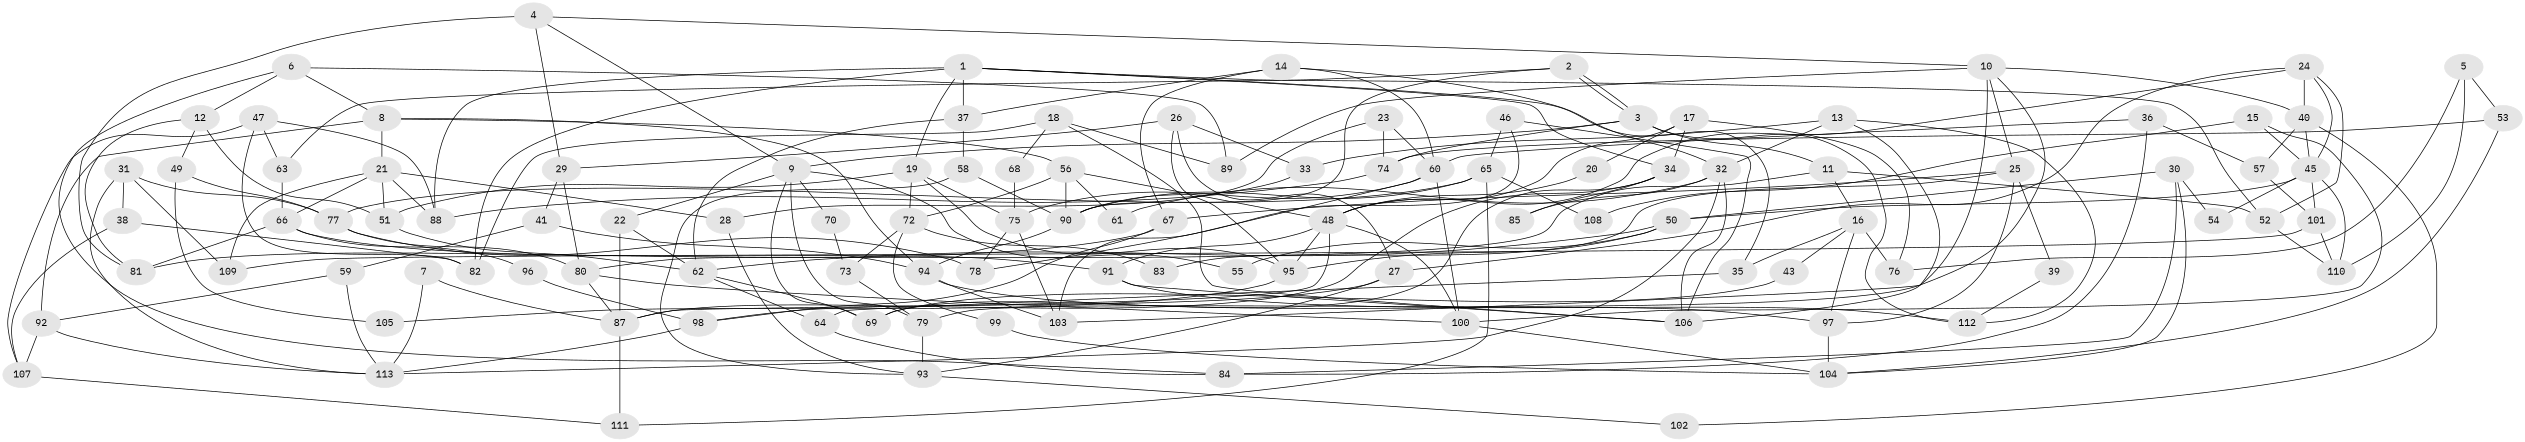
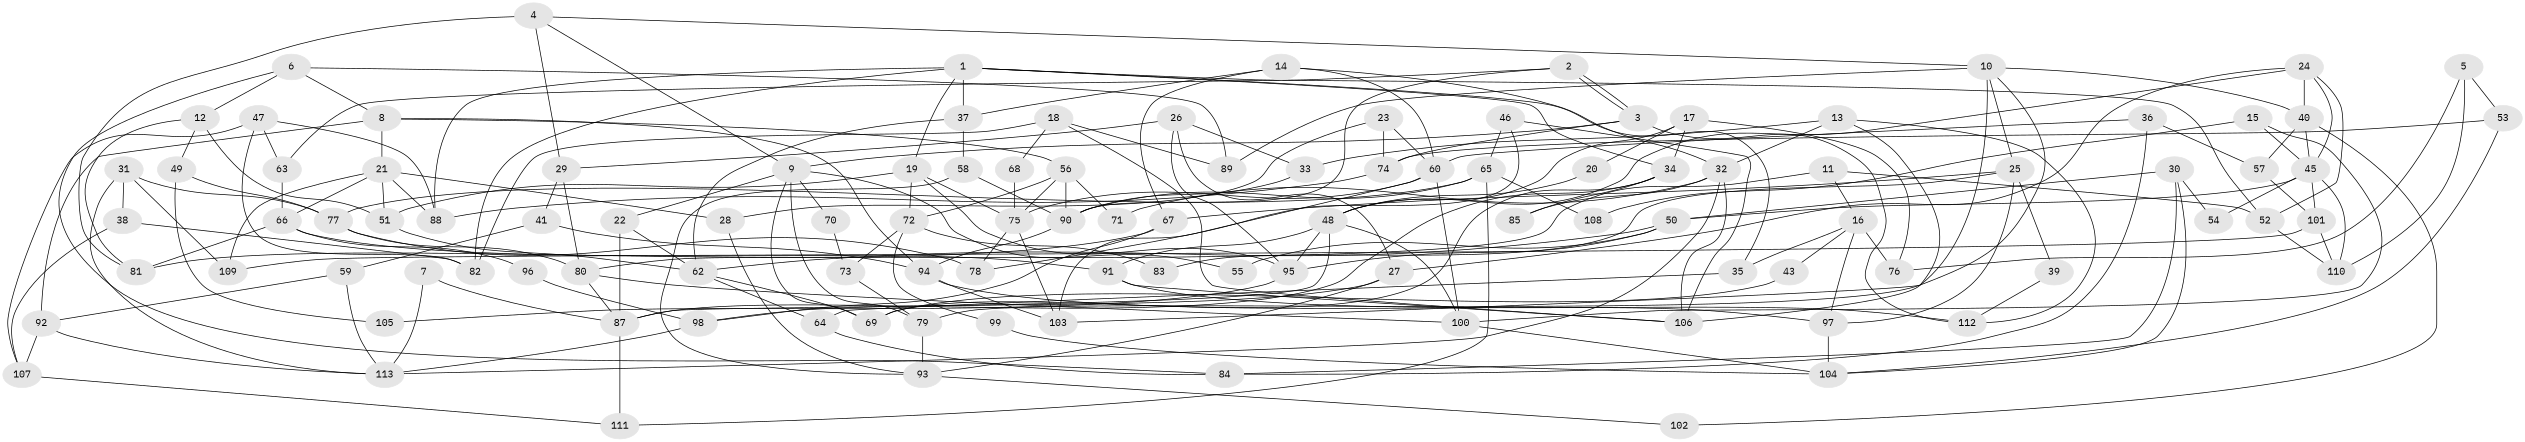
edge "3" -- "11": removed
edge "56" -- "48": now "56" -- "75"
node "61": label "61" -> "71"
